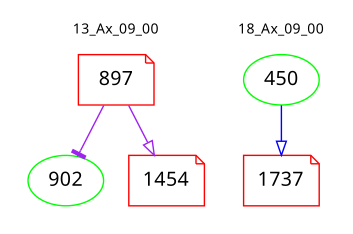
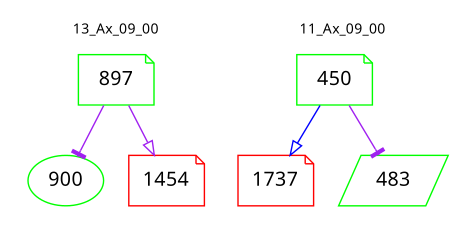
cluster "18_Ax_09_00": label "18_Ax_09_00" -> "11_Ax_09_00"
node "897": color red -> green
node "450": shape ellipse -> note
node "902": label "902" -> "900"
node "483": added
